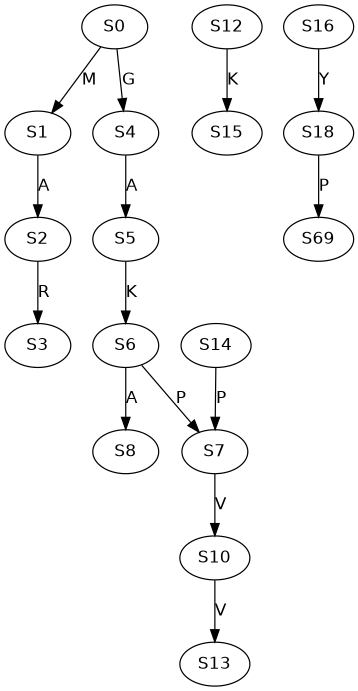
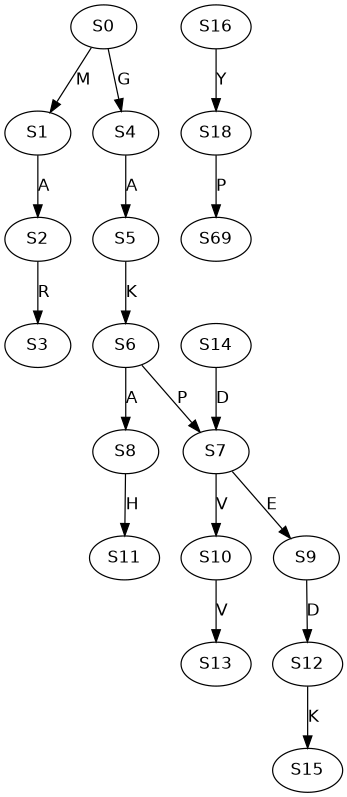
edge "S14" -> "S7": label "P" -> "D"
node "S11": added
node "S9": added
